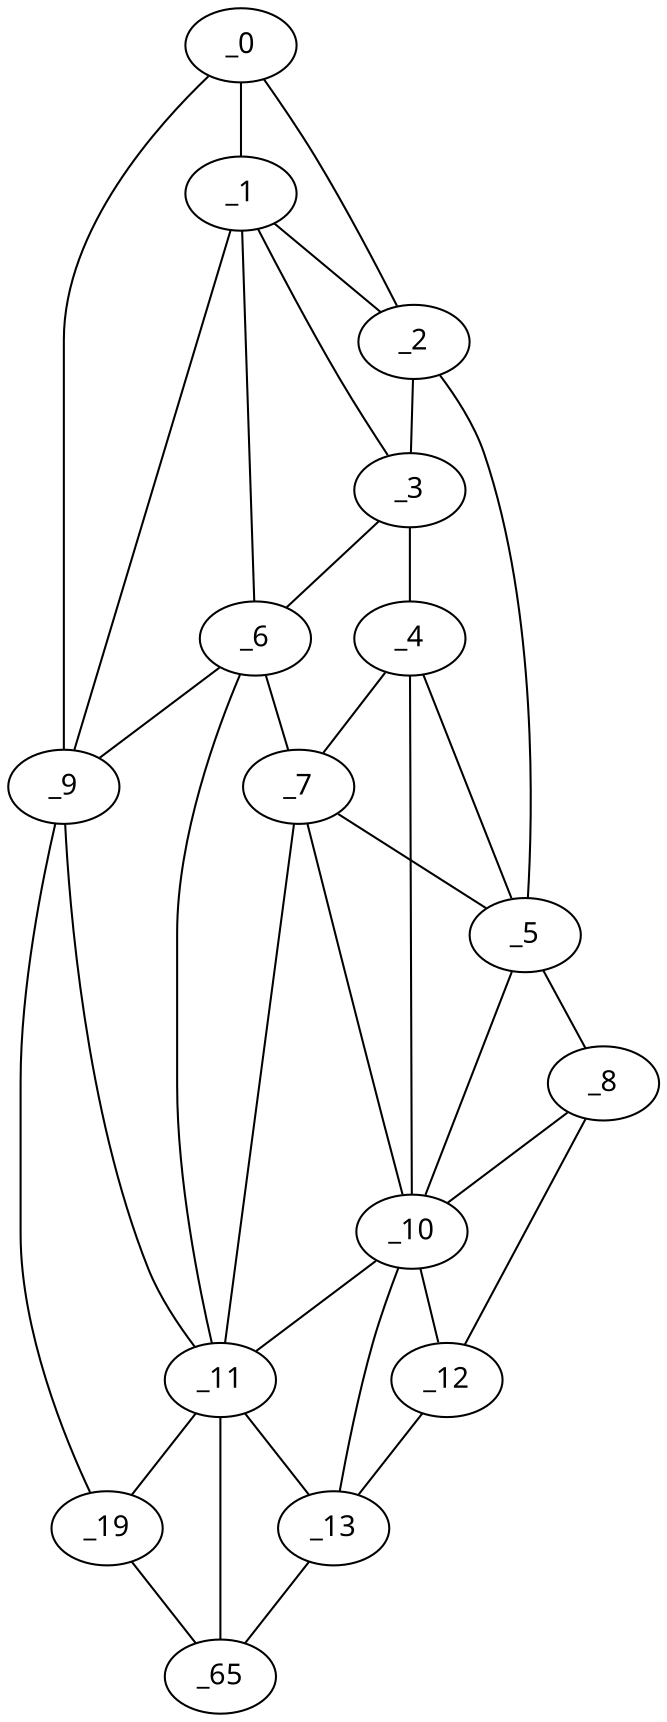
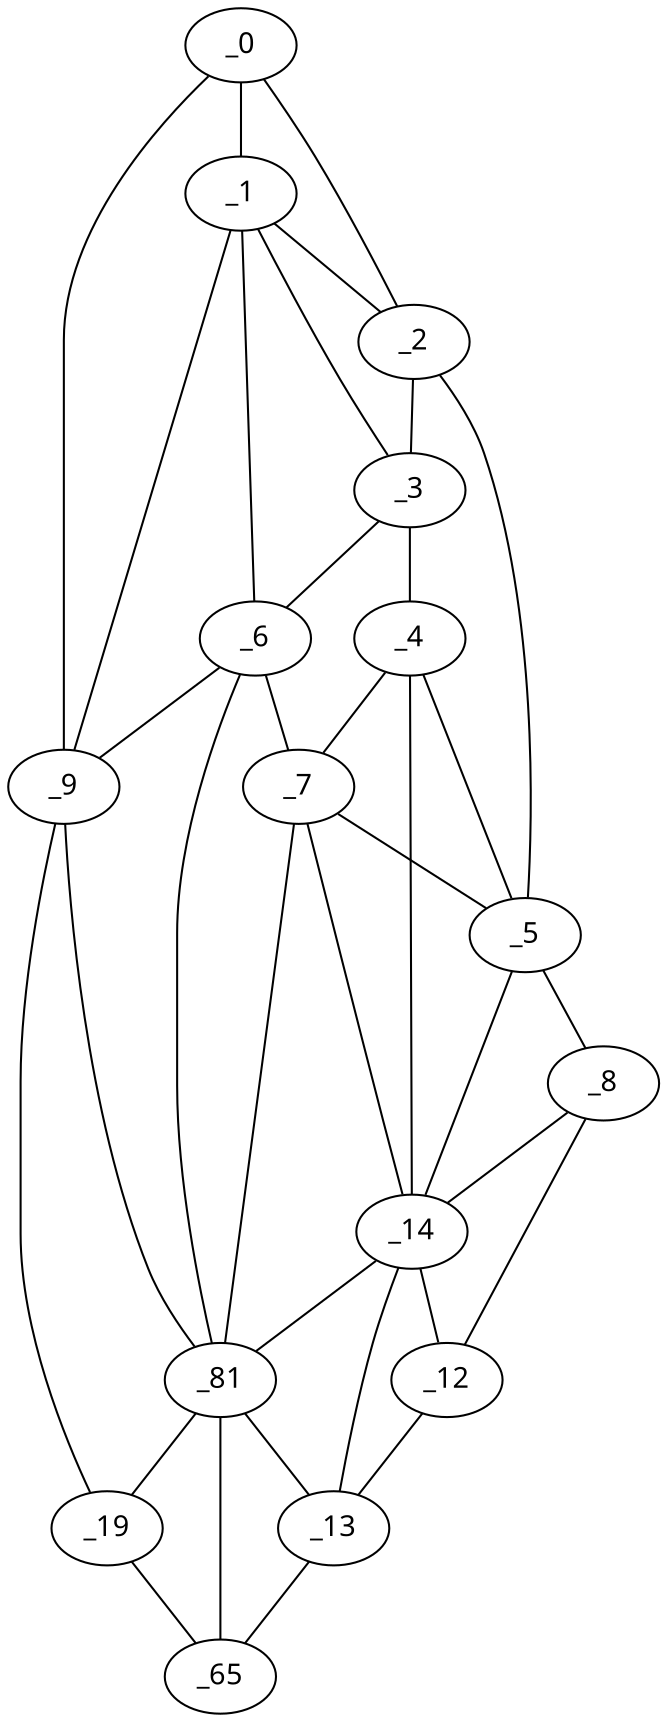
node "_10": label "_10" -> "_14"
node "_11": label "_11" -> "_81"
